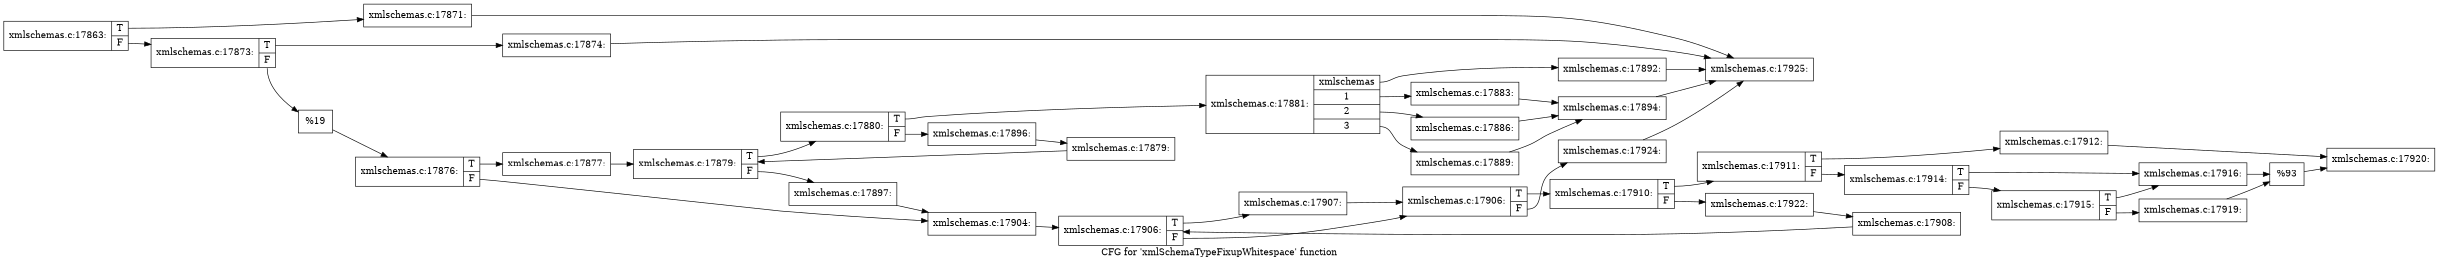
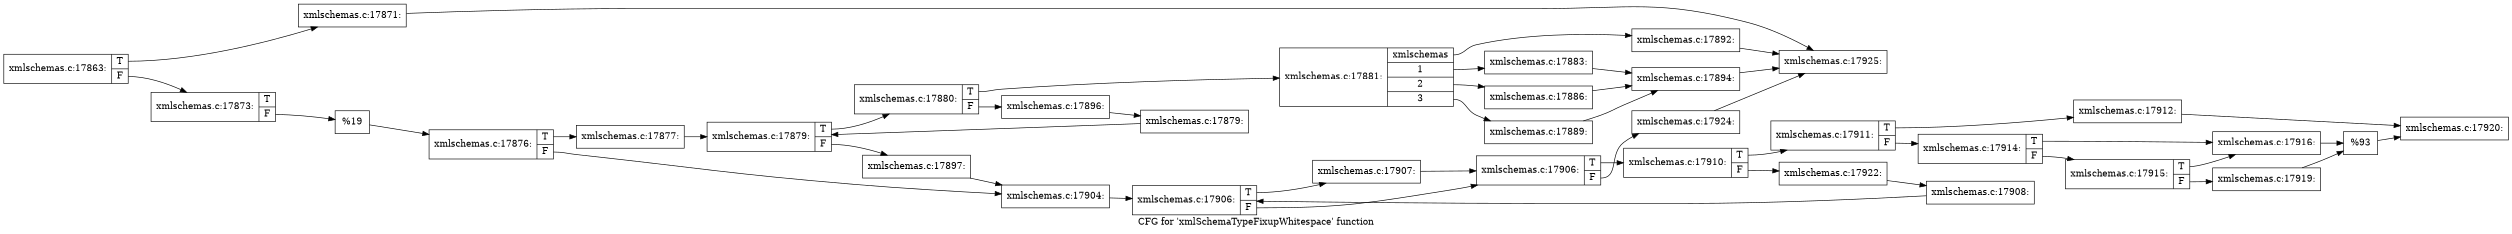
node "xmlschemas.c:17874:": removed
